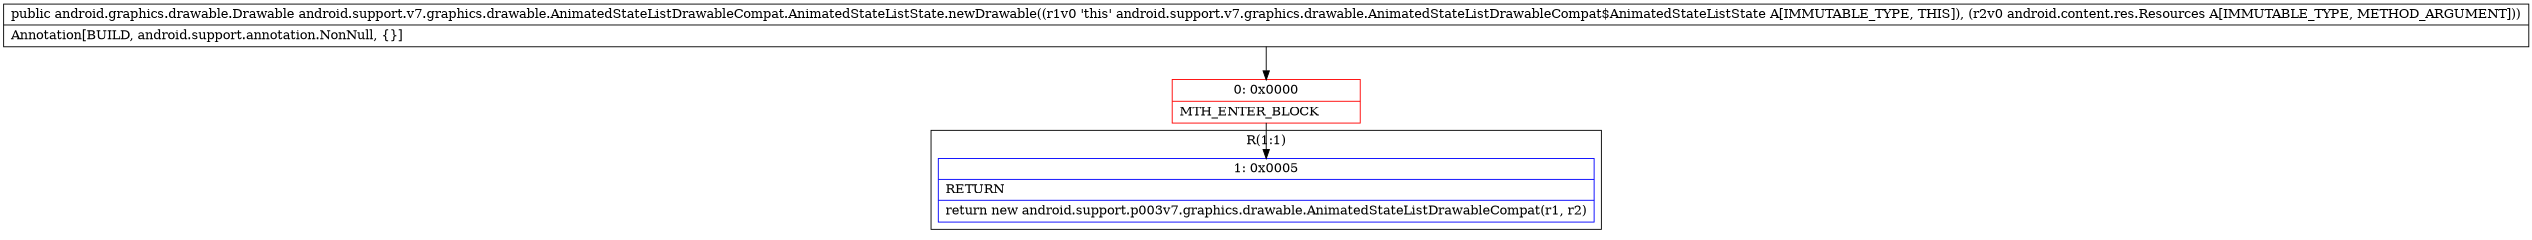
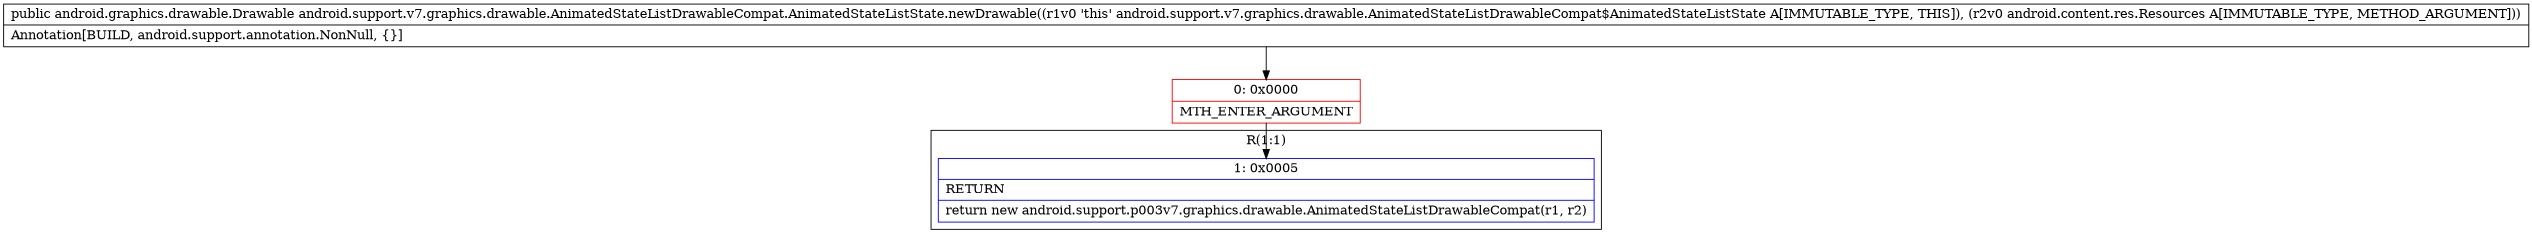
node "0: 0x0000": text "MTH_ENTER_BLOCK" -> "MTH_ENTER_ARGUMENT"
